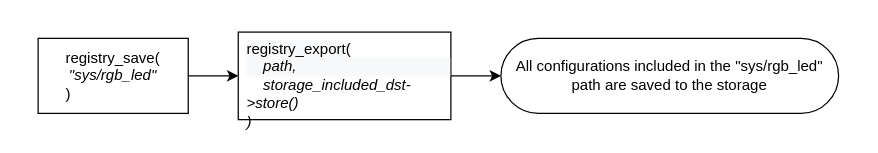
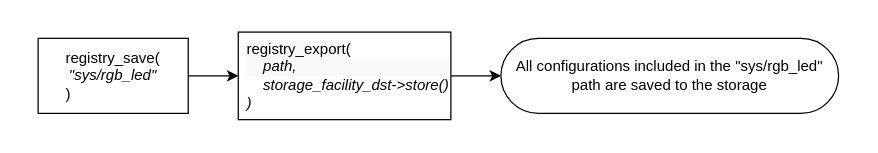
node "registry_export( path, storage_included_dst->store() )": label "registry_export( path, storage_included_dst->store() )" -> "registry_export( path, storage_facility_dst->store() )"
